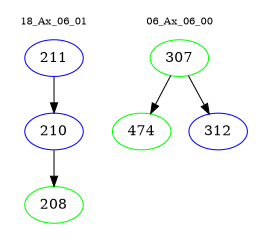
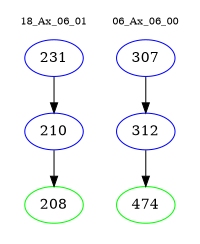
node "211": label "211" -> "231"
node "307": color green -> blue
edge "307" -> "474": now "312" -> "474"
